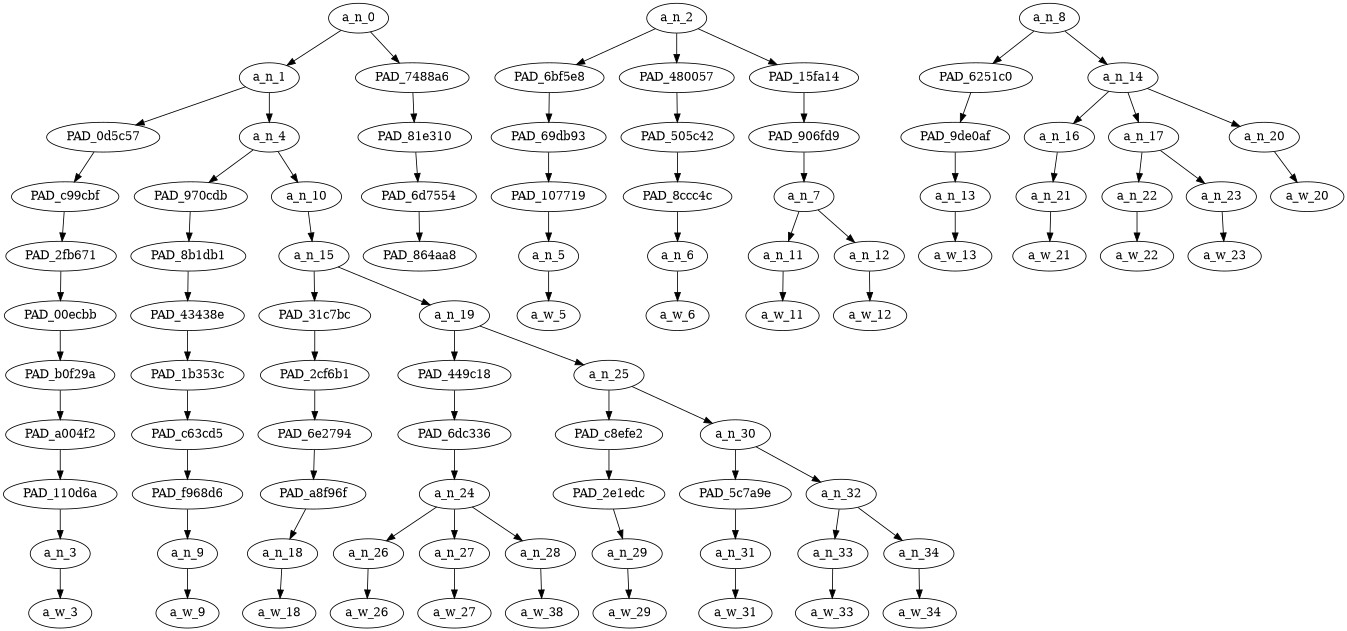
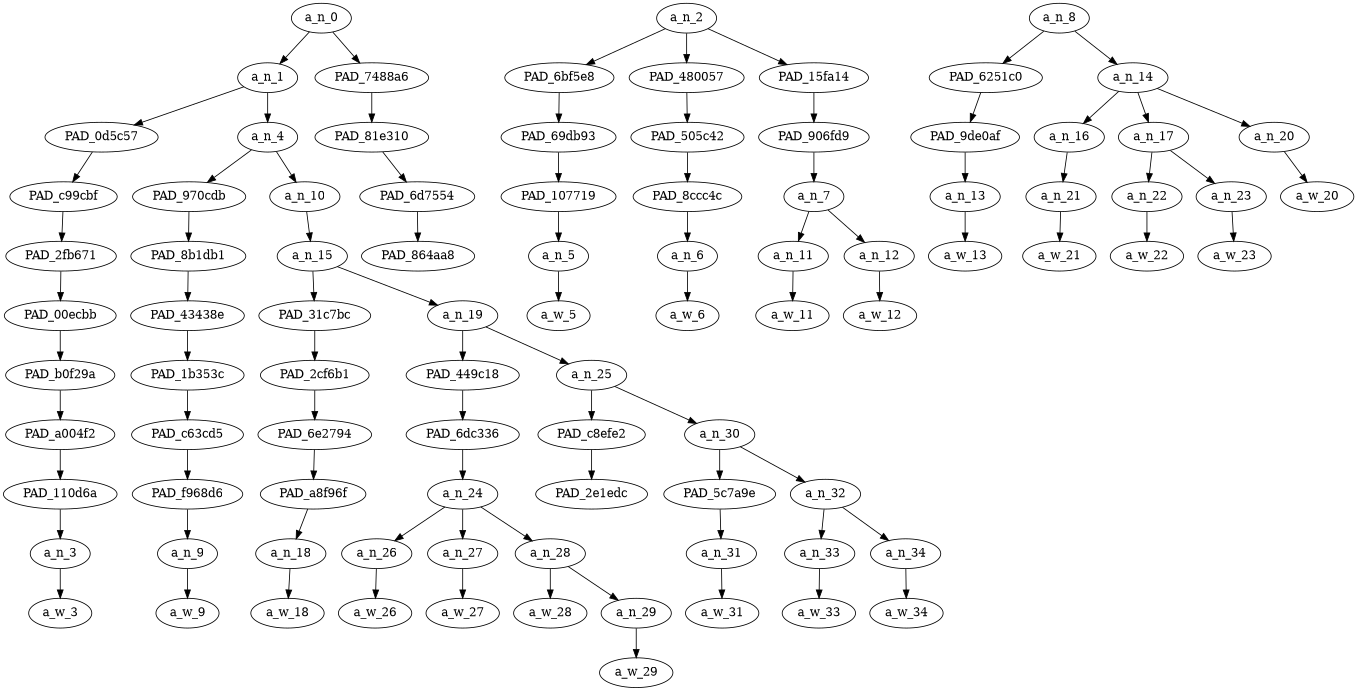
edge "PAD_2e1edc" -> "a_n_29": now "a_n_28" -> "a_n_29"
node "a_w_38": label "a_w_38" -> "a_w_28"
